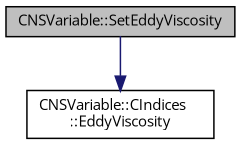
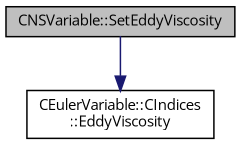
node "CNSVariable::CIndices ::EddyViscosity": label "CNSVariable::CIndices ::EddyViscosity" -> "CEulerVariable::CIndices ::EddyViscosity"
